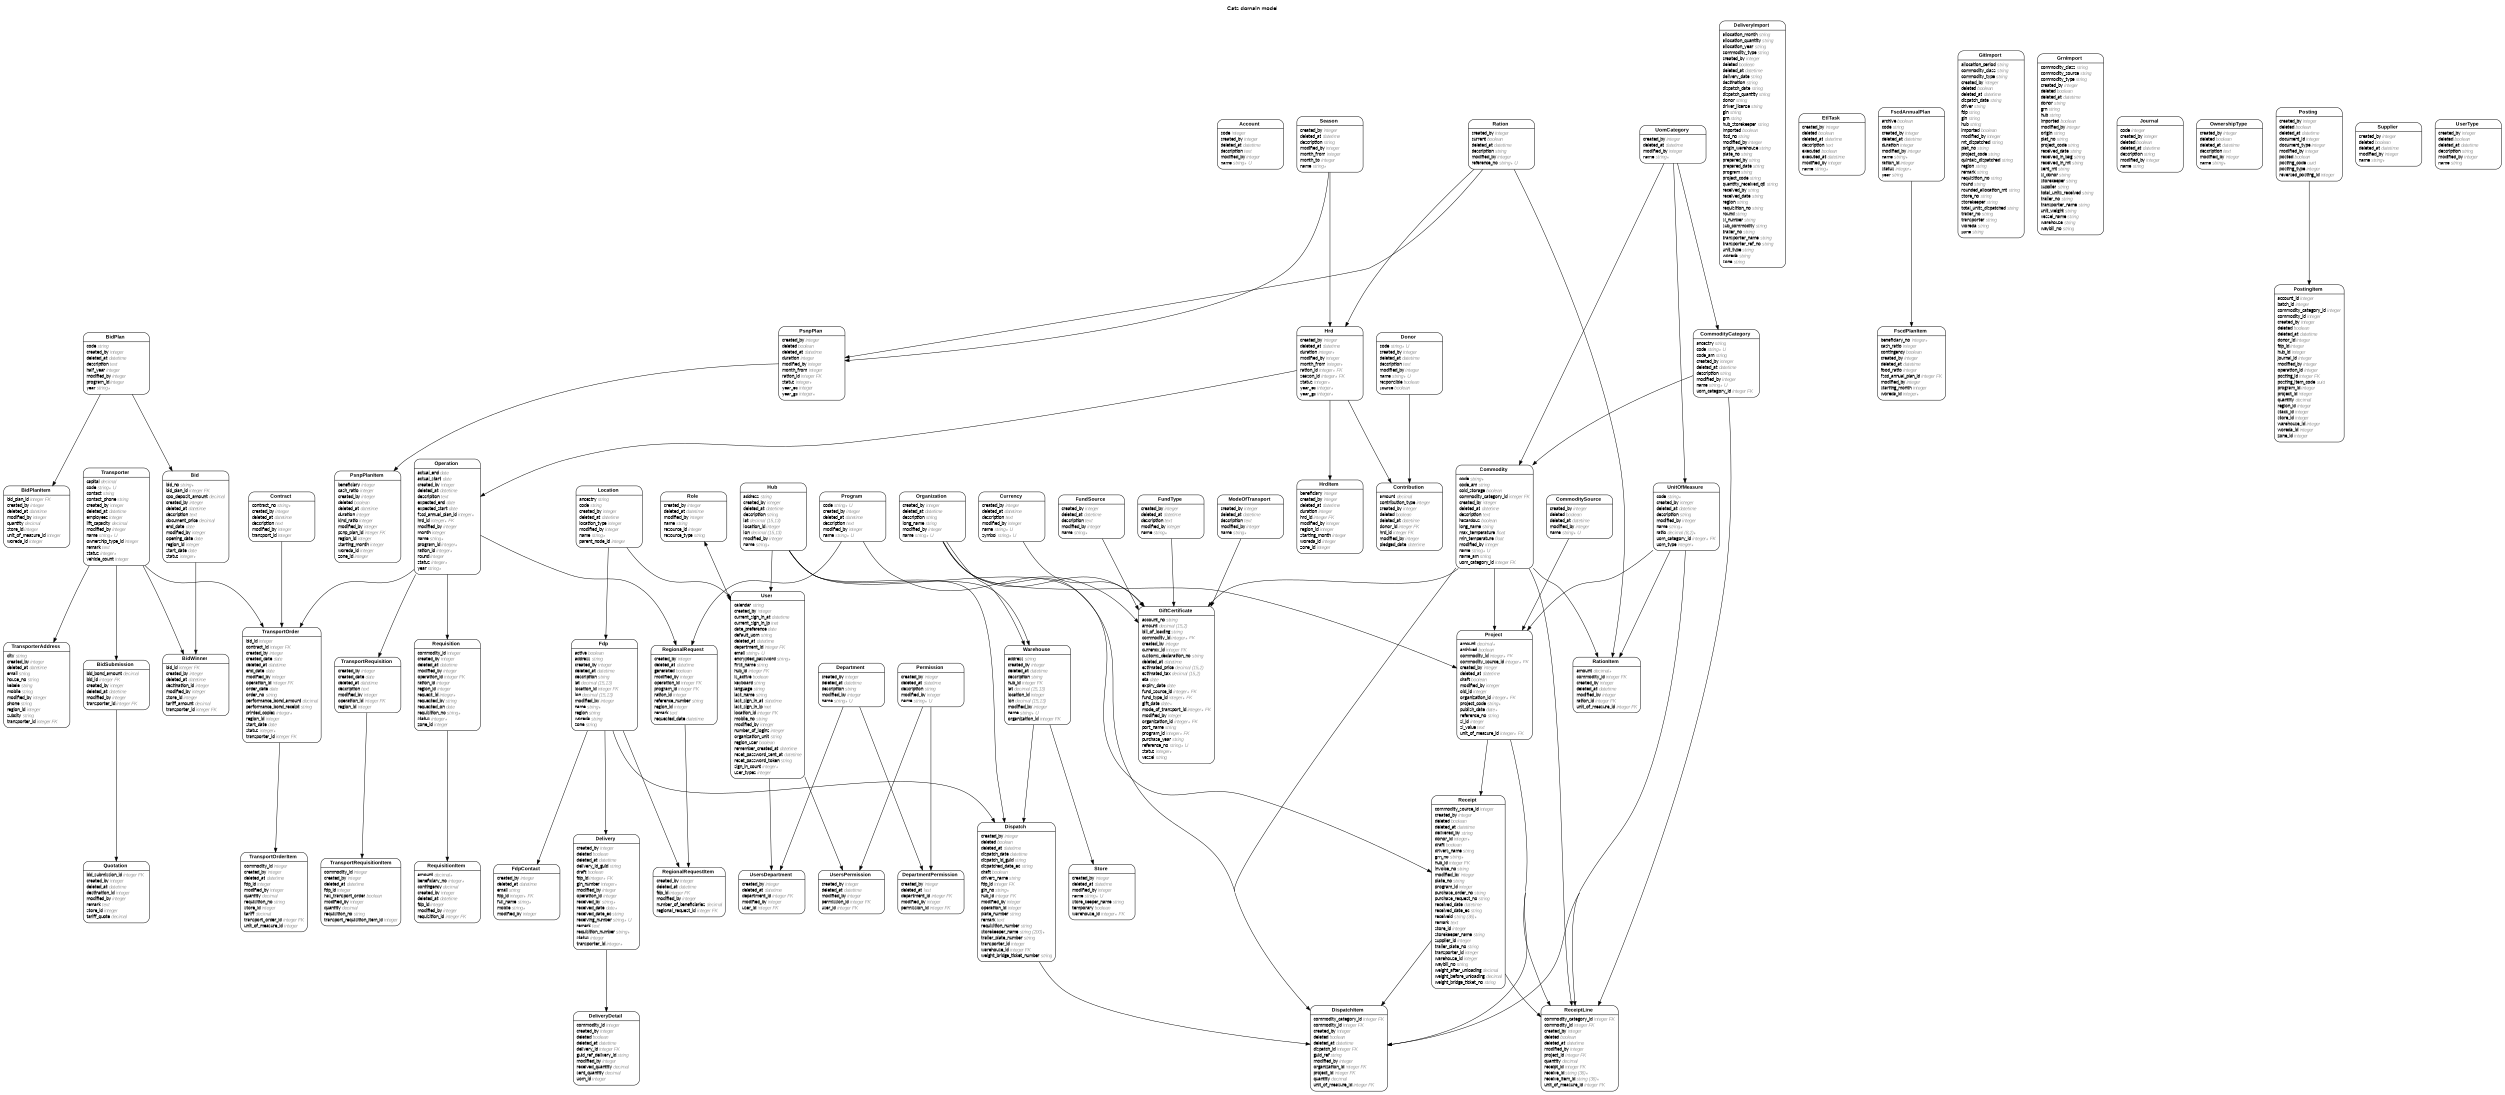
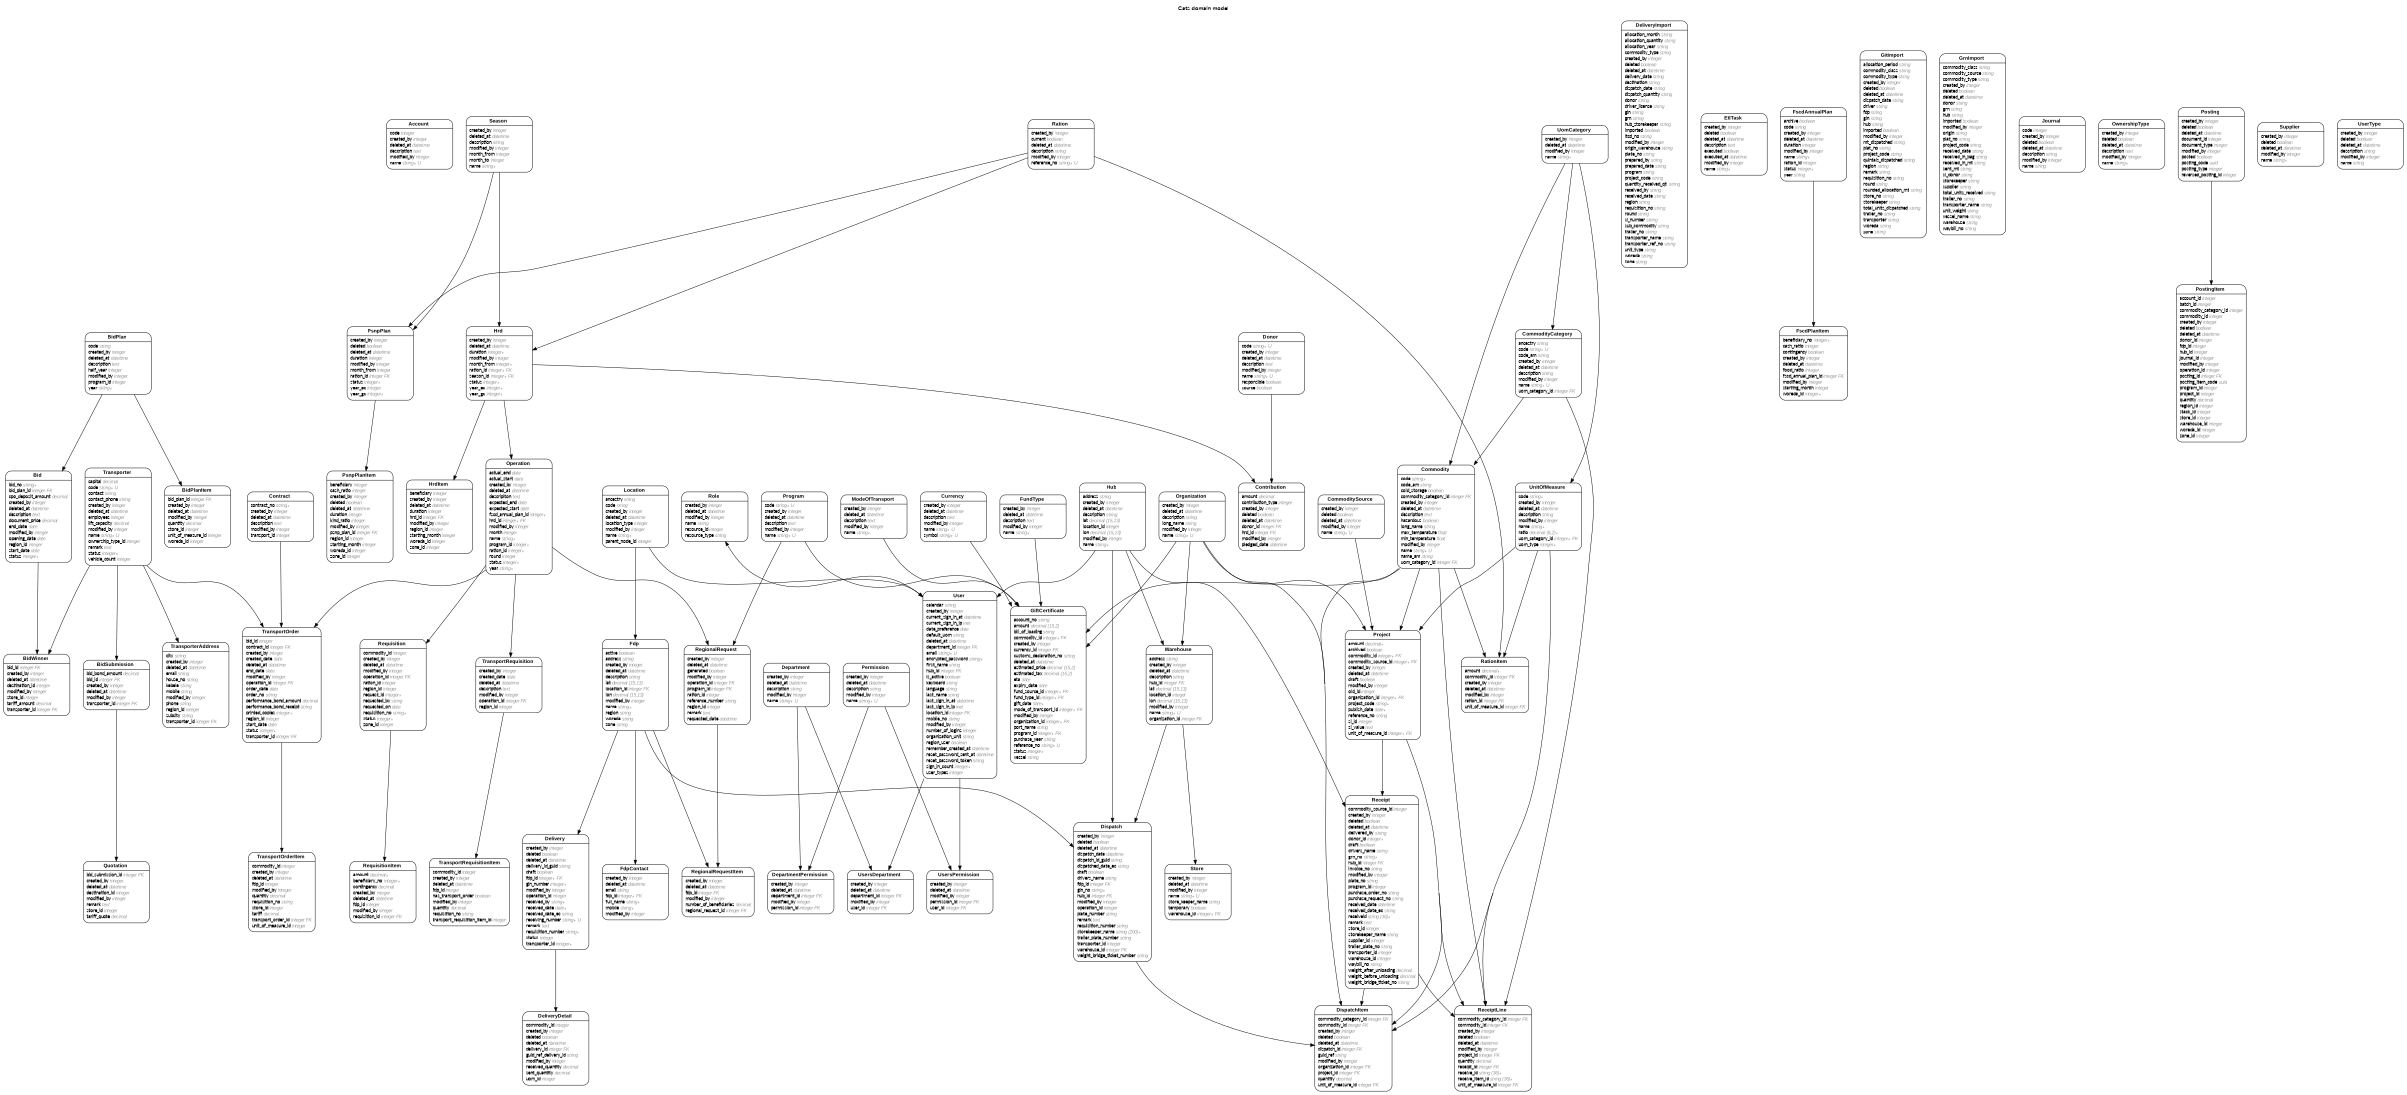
node "FundSource": removed
node "DepartmentPermission": text "last" -> "datetime"
